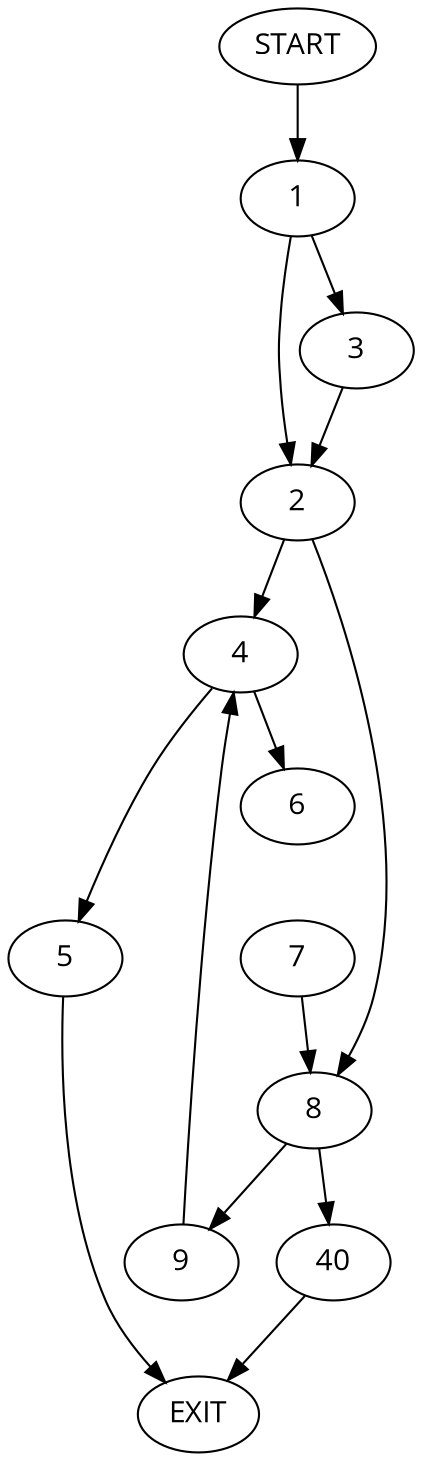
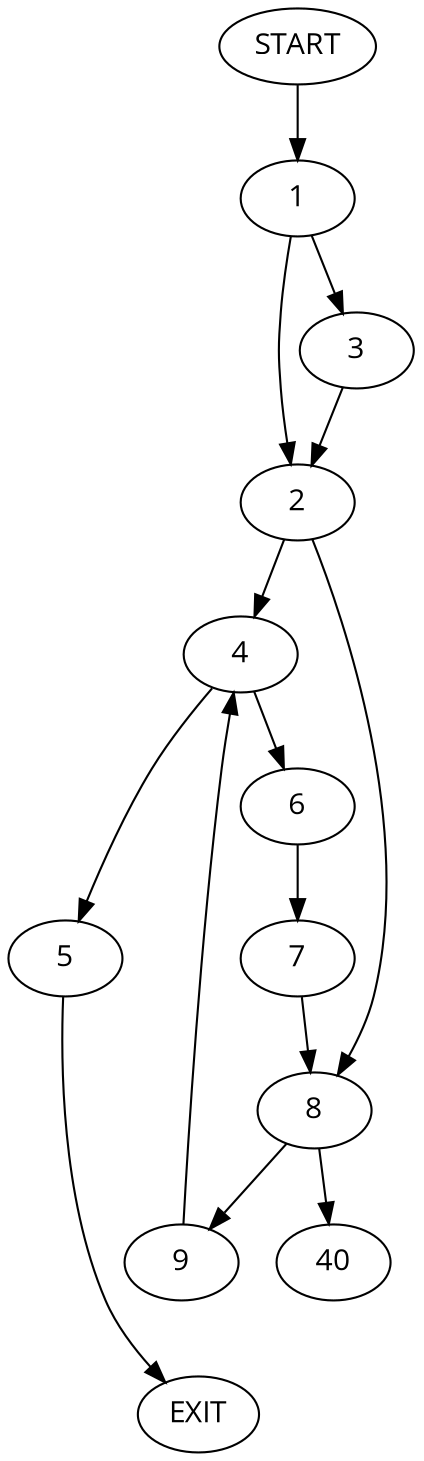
edge "6" -> "7": added
edge "40" -> "EXIT": removed
